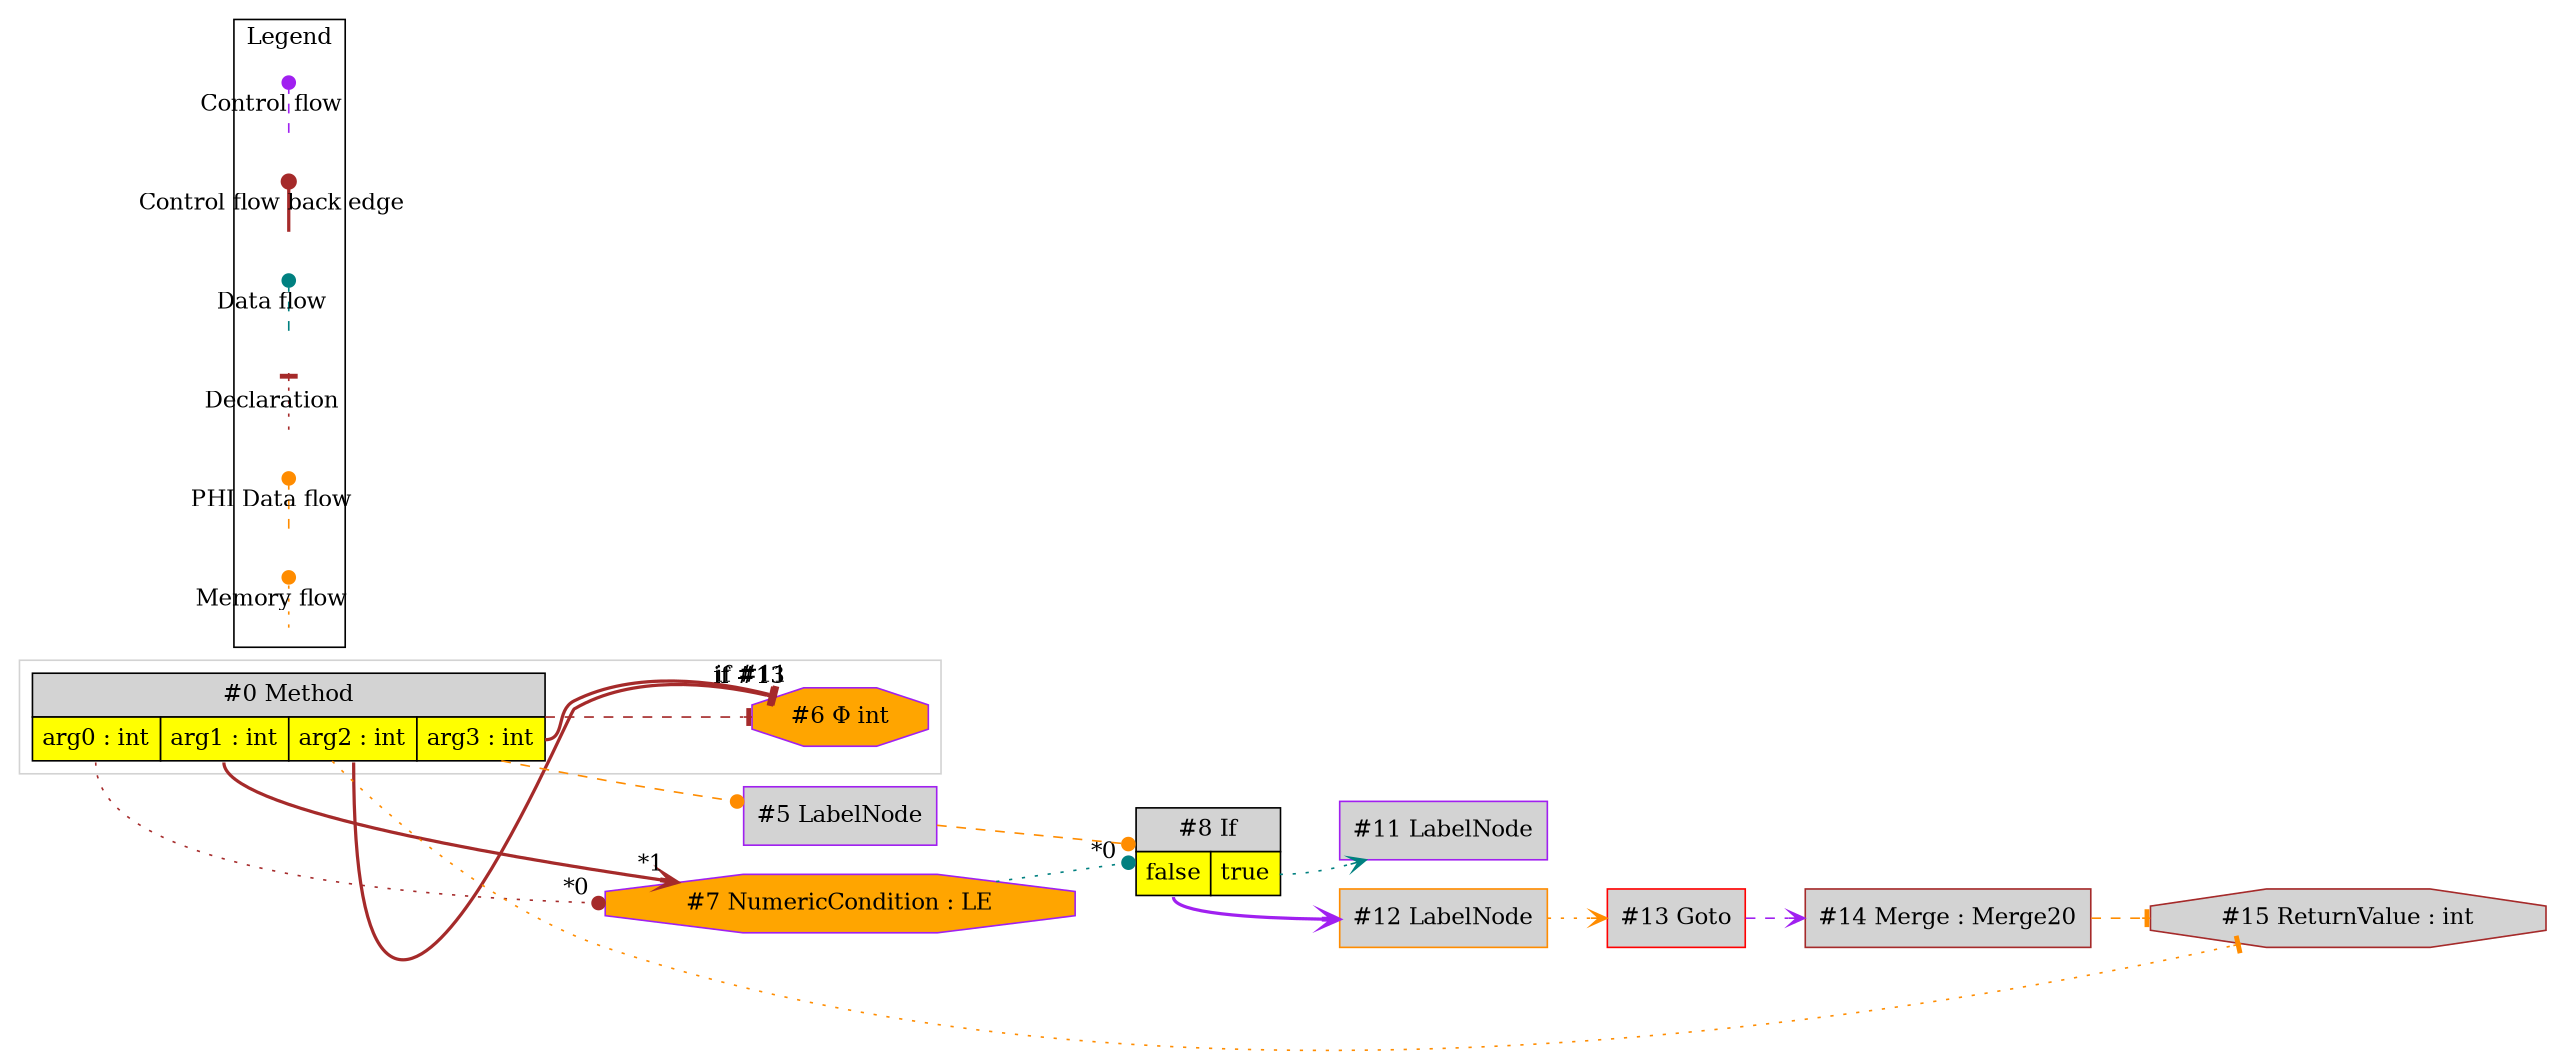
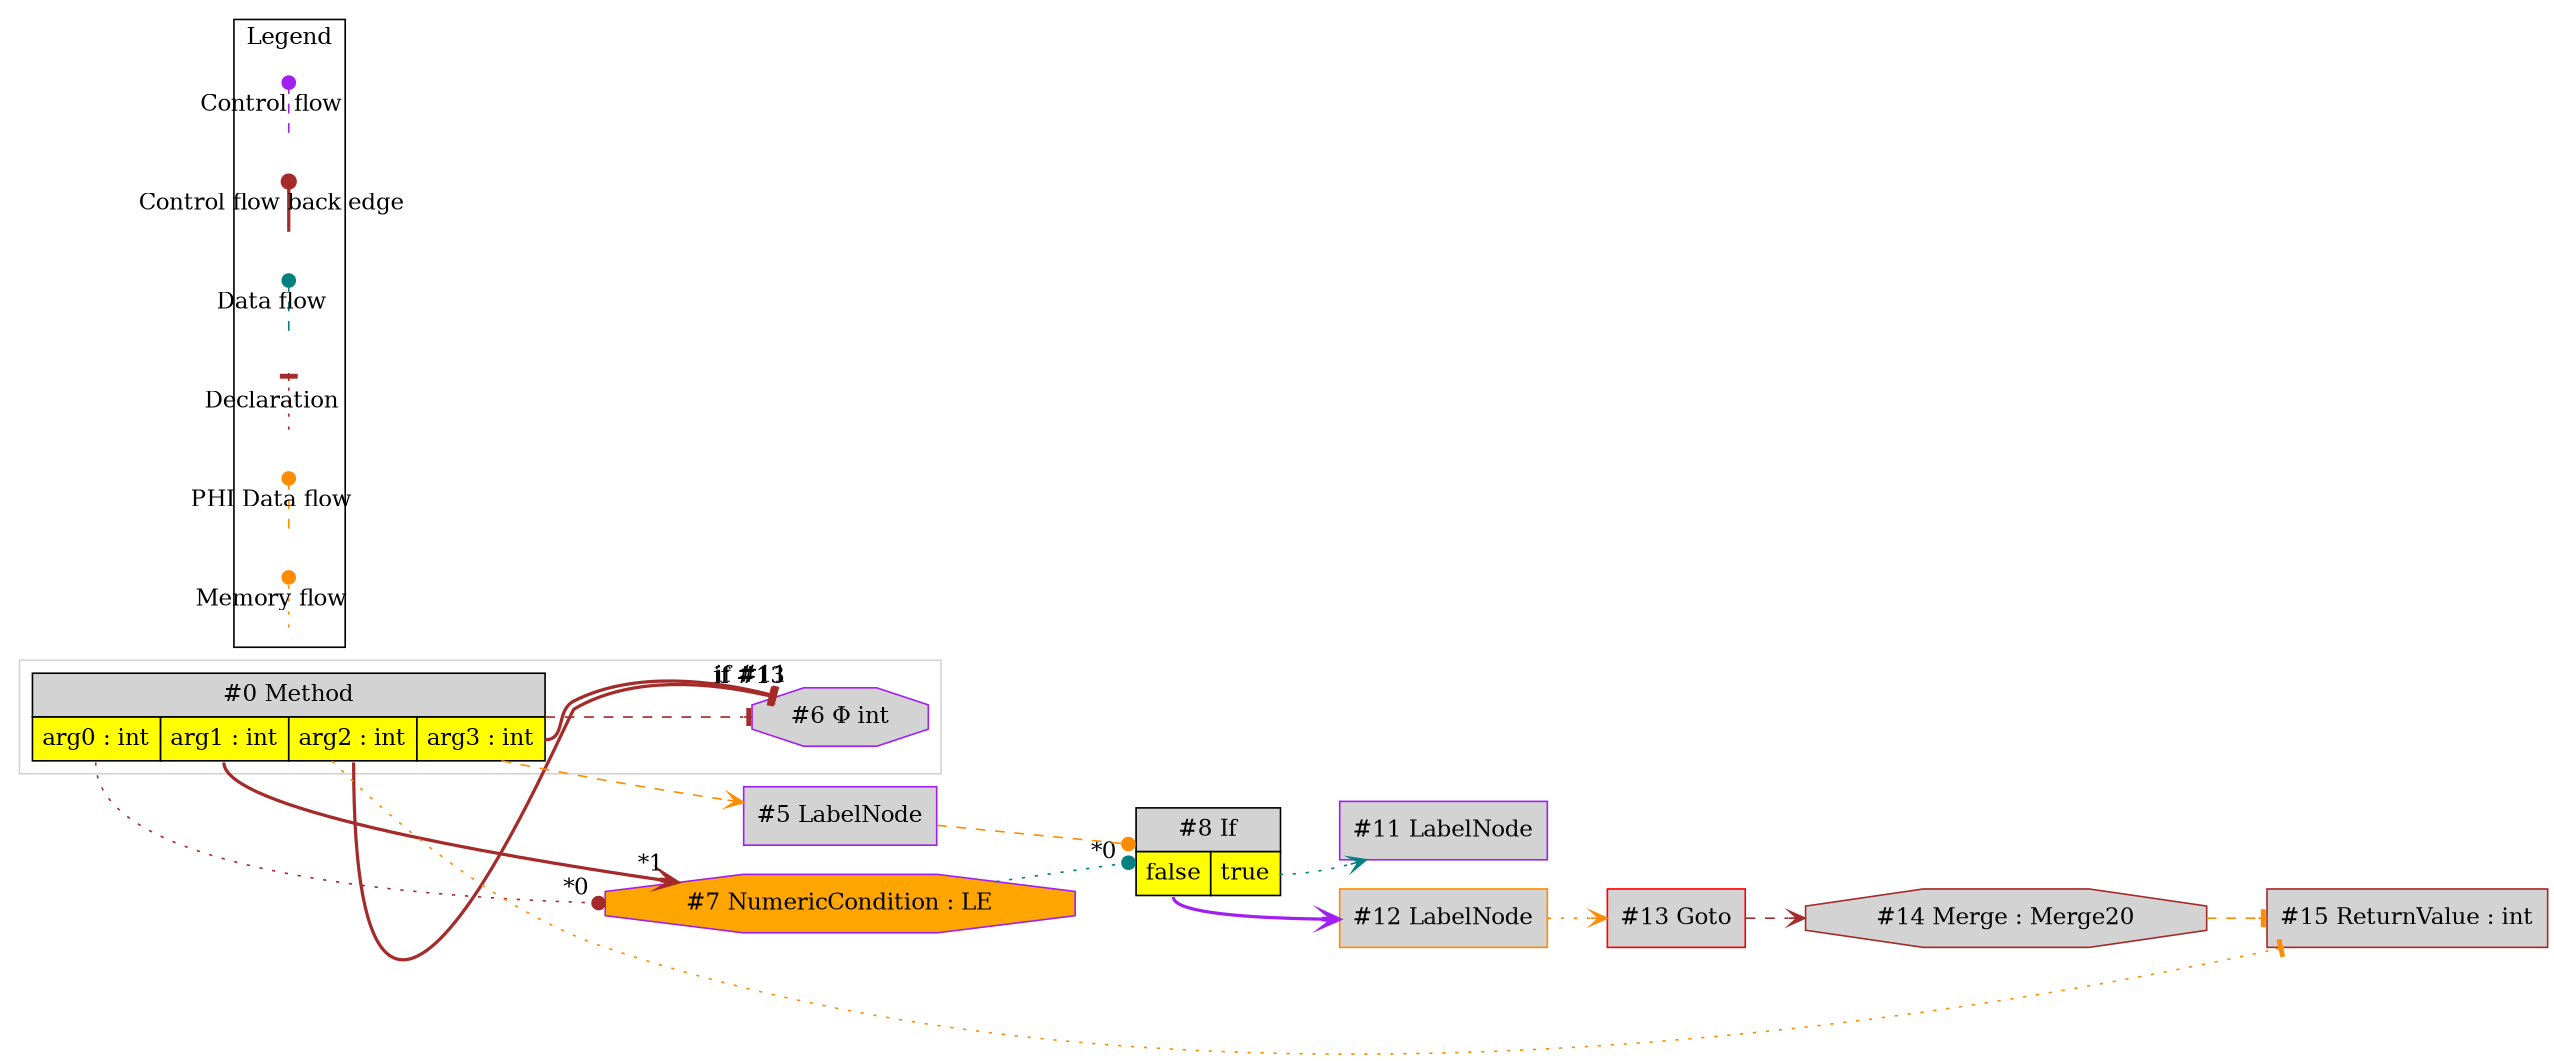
node "#6 Φ int": fillcolor orange -> lightgrey
edge "#0 Method" -> "#5 LabelNode": arrowhead dot -> vee
edge "#13 Goto" -> "#14 Merge : Merge20": color purple -> brown
node "#14 Merge : Merge20": shape box -> octagon
node "#15 ReturnValue : int": shape octagon -> box
